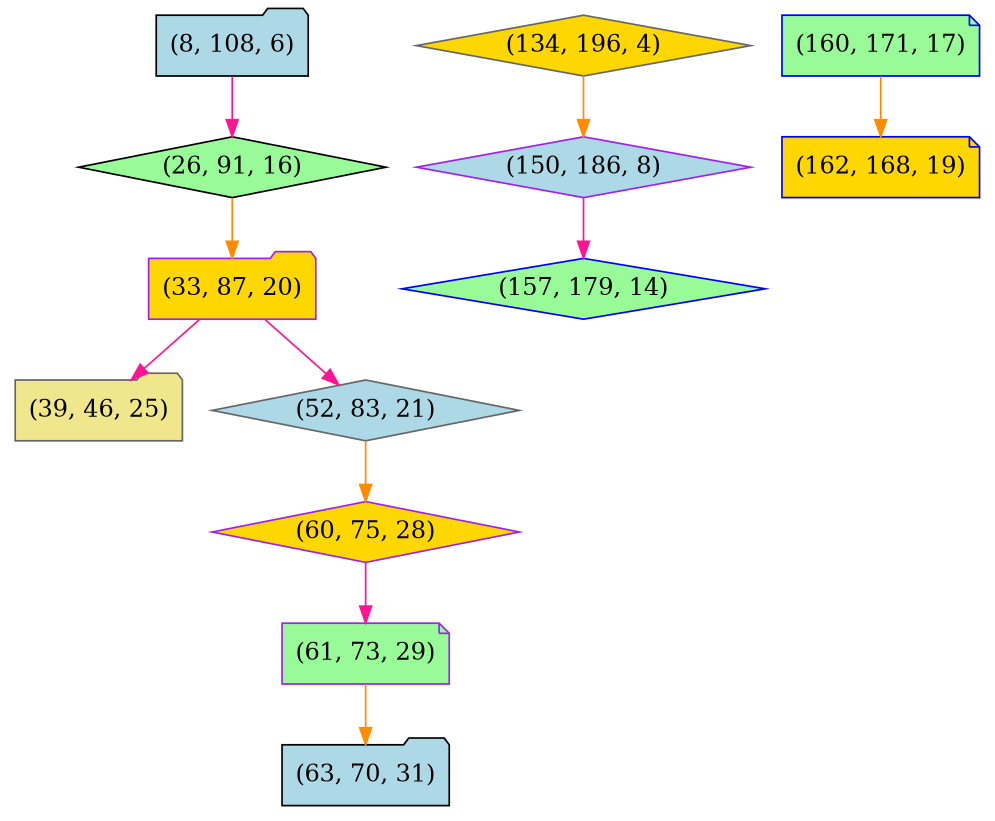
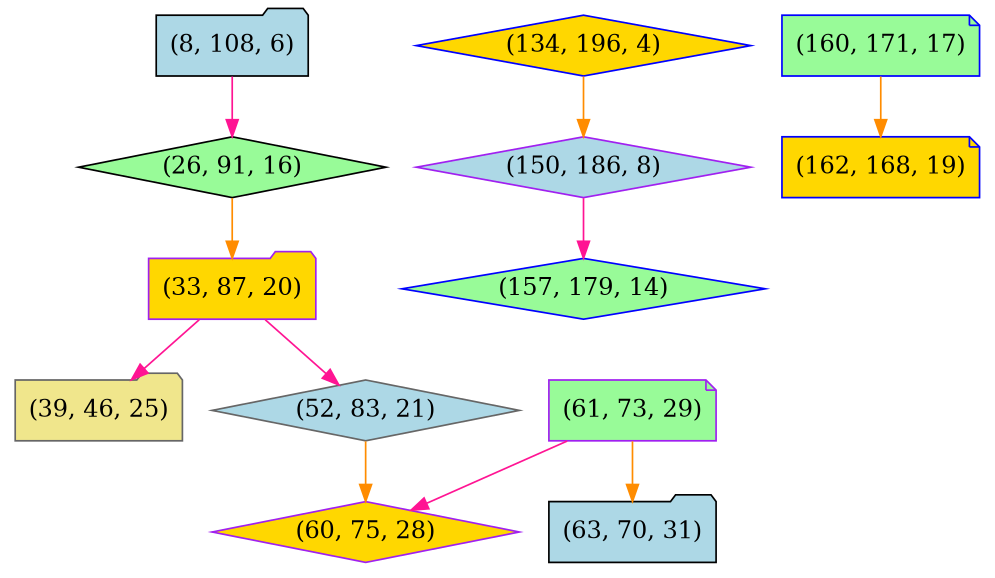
node "(134, 196, 4)": color gray40 -> blue
edge "(60, 75, 28)" -> "(61, 73, 29)": reversed
